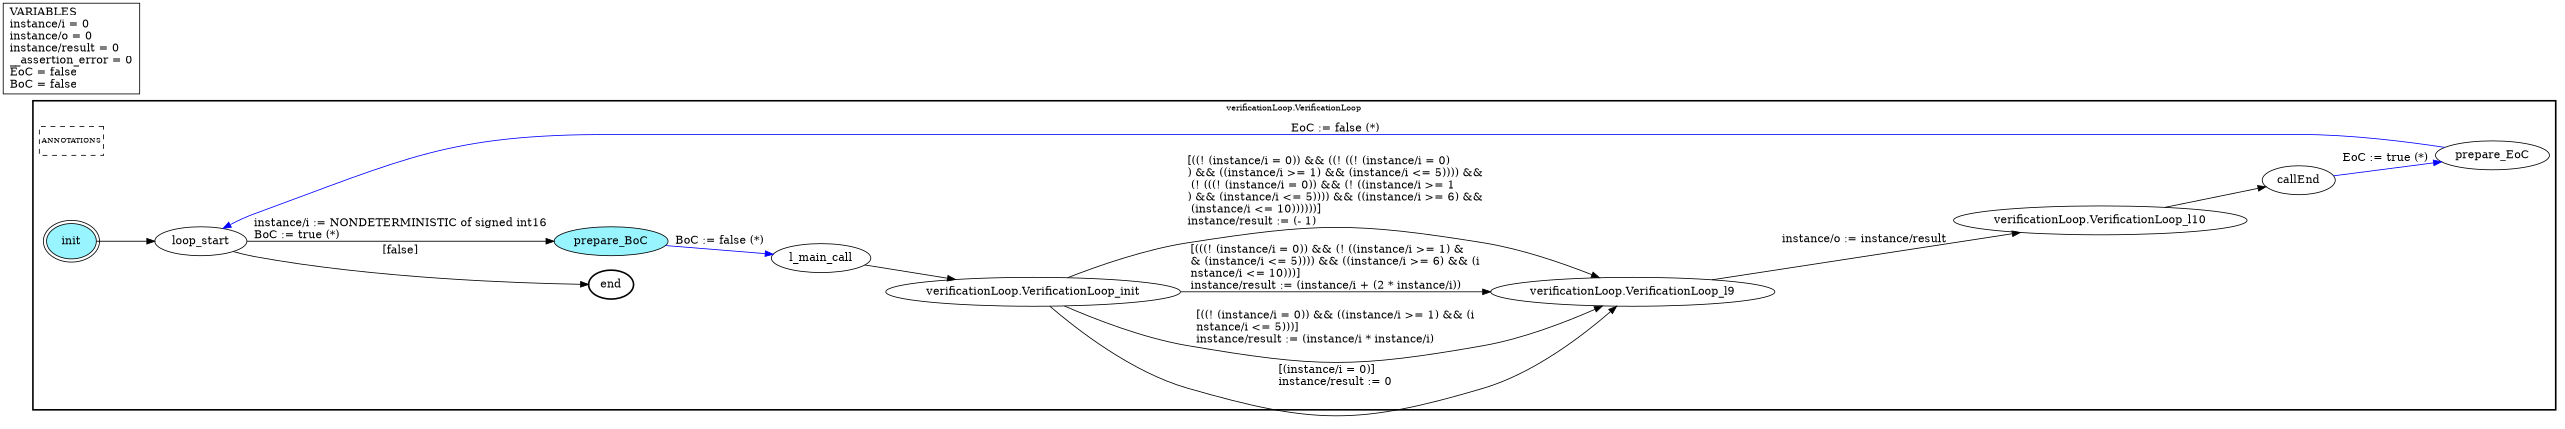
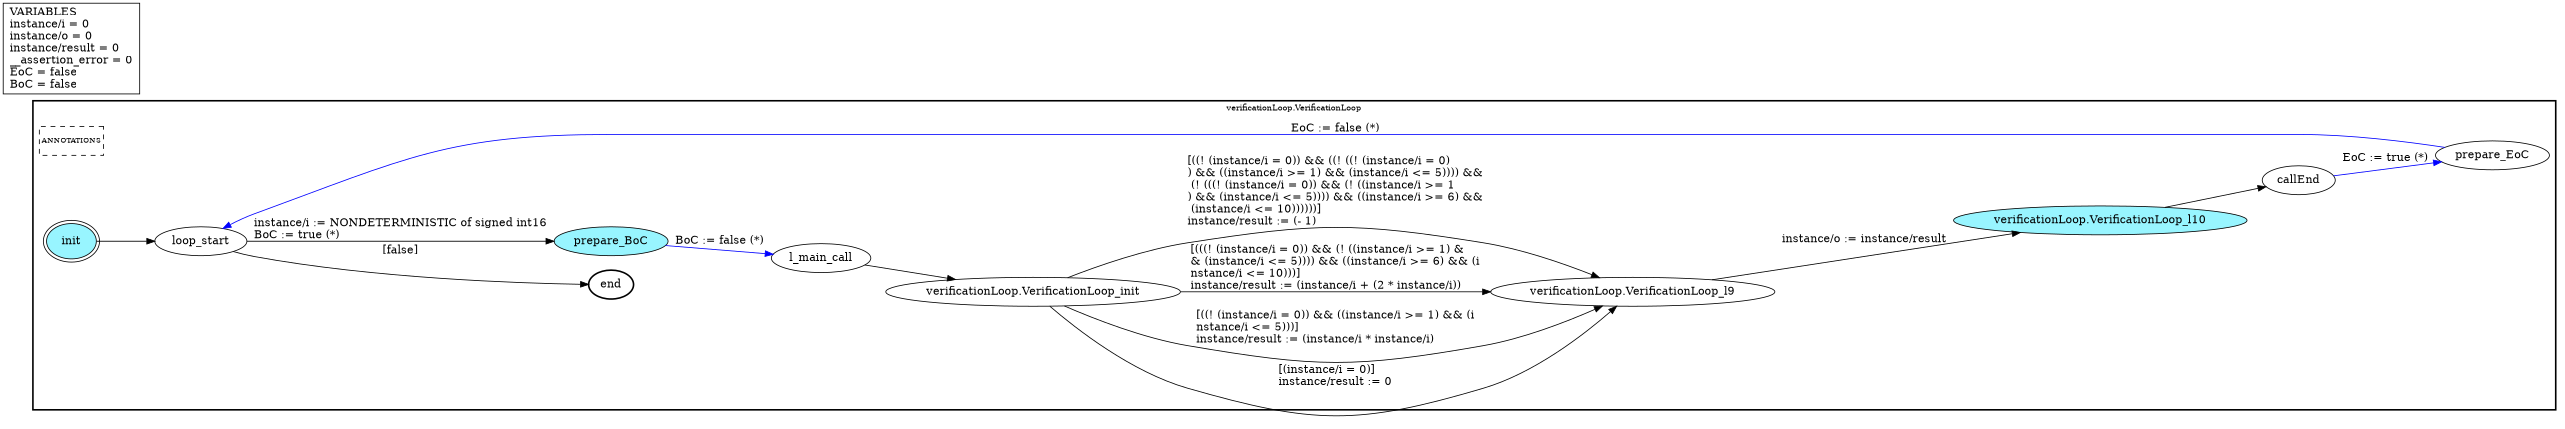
node "verificationLoop.VerificationLoop_l10": fillcolor white -> cadetblue1
